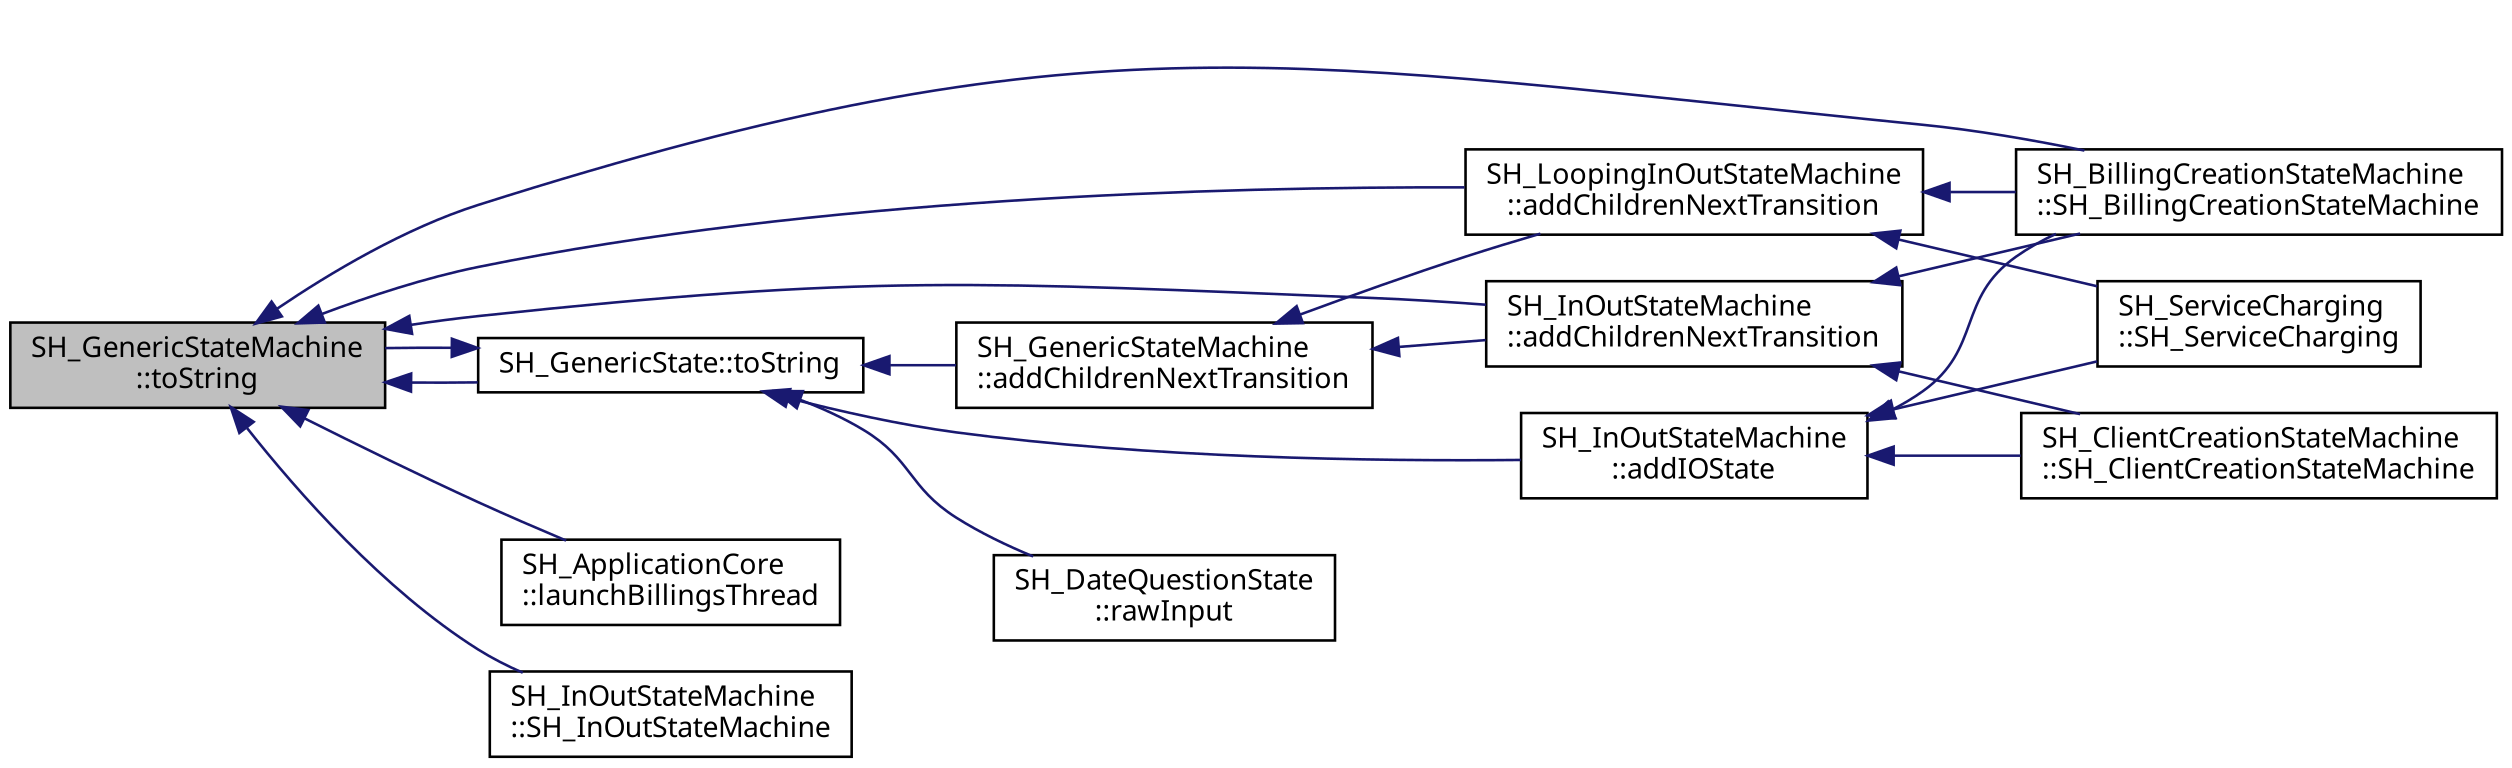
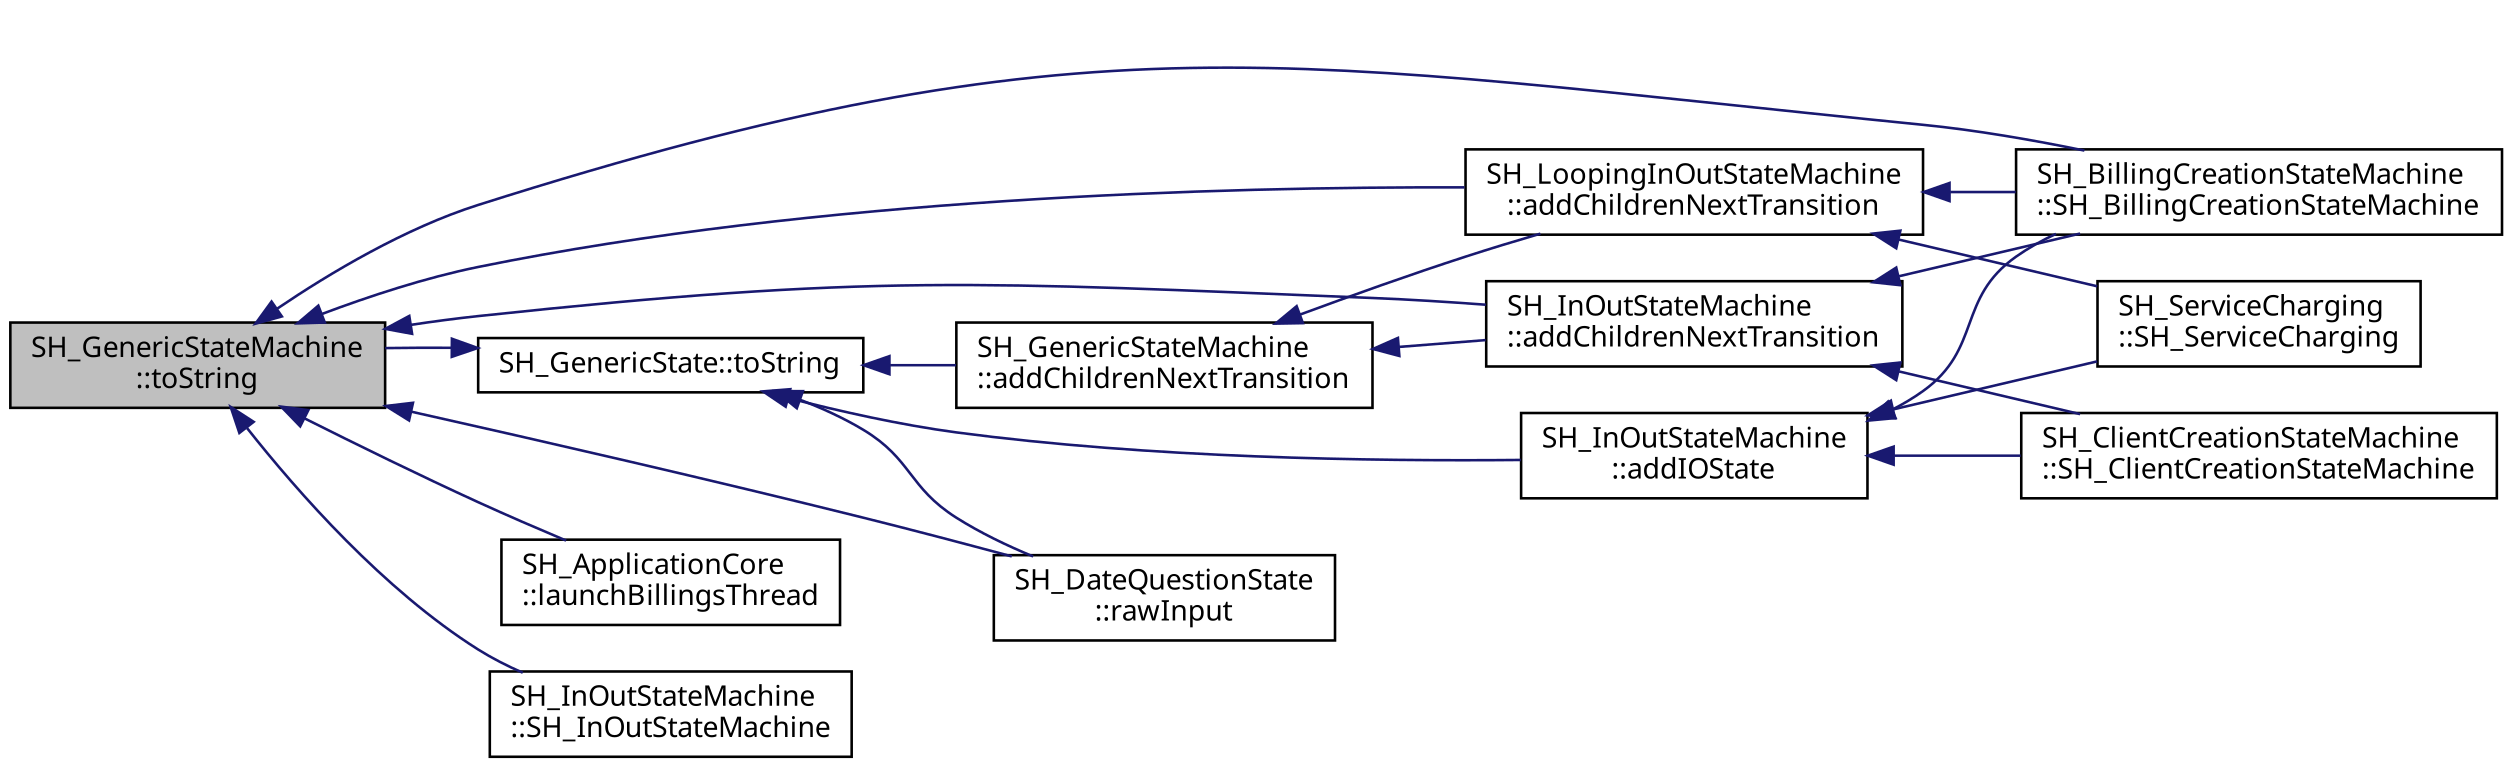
edge "SH_GenericState::toString" -> "SH_GenericStateMachine ::toString": now "SH_DateQuestionState ::rawInput" -> "SH_GenericStateMachine ::toString"
